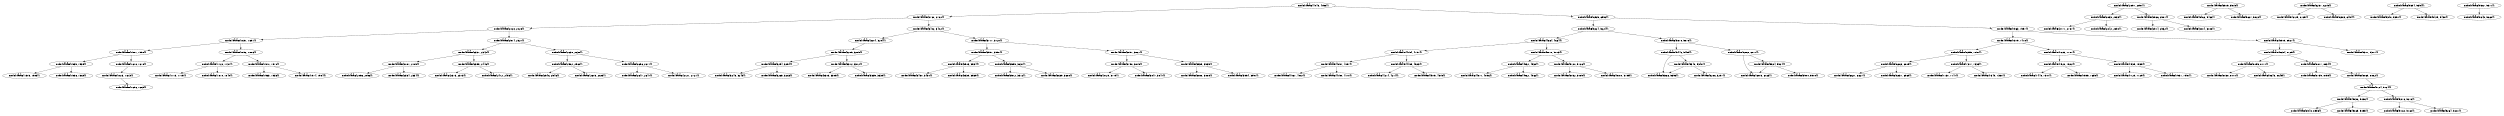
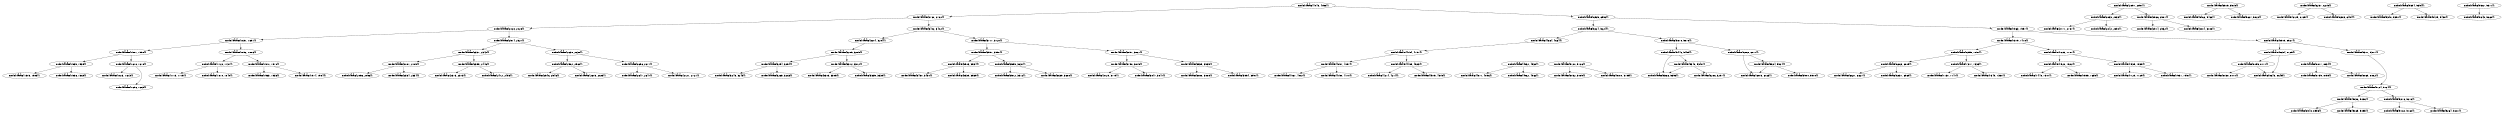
node "Node{data=[5010, 5013]}": removed
edge "Node{data=[8694, 8725]}" -> "Node{data=[8817, 8834]}": now "Node{data=[8694, 8725]}" -> "Node{data=[8645, 8645]}"
edge "Node{data=[1613, 1613]}" -> "Node{data=[1656, 1665]}": now "Node{data=[1618, 1618]}" -> "Node{data=[1656, 1665]}"
edge "Node{data=[8869, 8882]}" -> "Node{data=[9124, 9124]}": now "Node{data=[9317, 9317]}" -> "Node{data=[9124, 9124]}"
